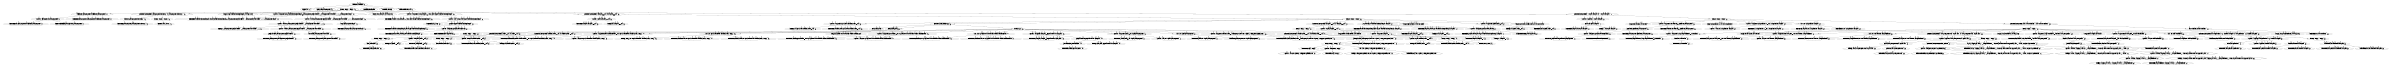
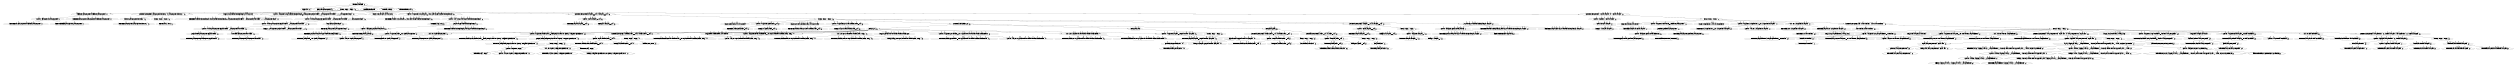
node "(IDENTIFIER,baseURL,URL baseURL = getFileURL(pathComponent))": removed
